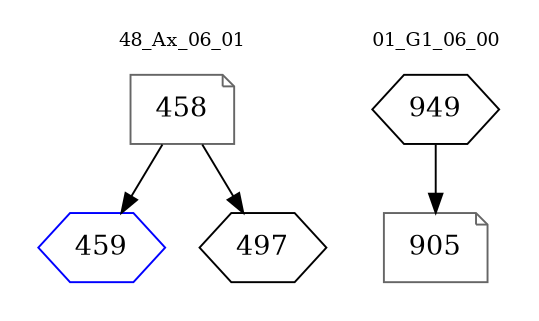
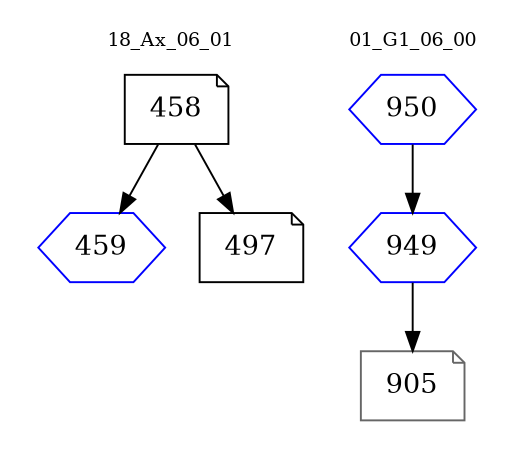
cluster "48_Ax_06_01": label "48_Ax_06_01" -> "18_Ax_06_01"
node "458": color gray40 -> black
node "950": added
node "949": color black -> blue
node "497": shape hexagon -> note
